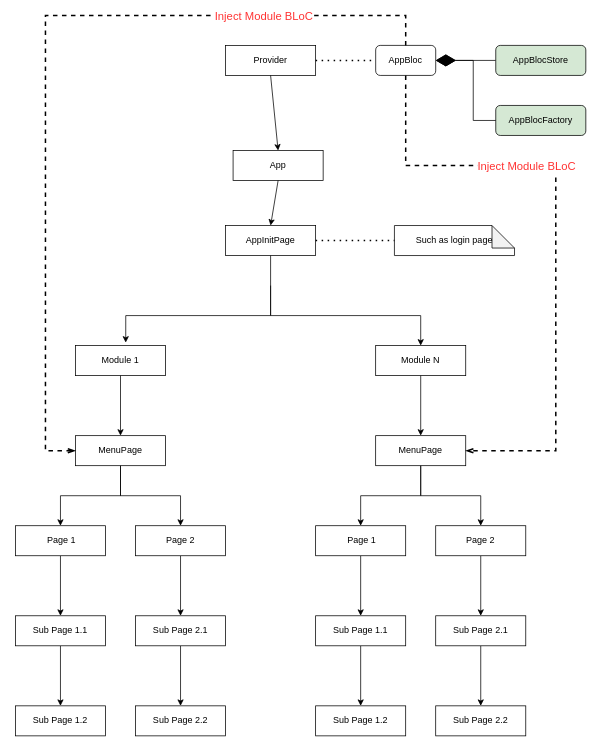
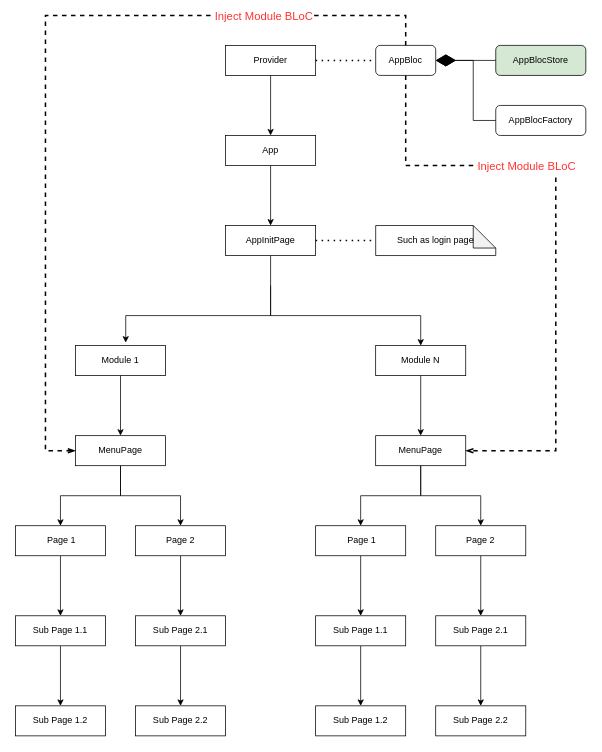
node "AppBlocFactory": fillcolor #d5e8d4 -> #ffffff
node "App": moved (278, 165) -> (270, 150)
node "Such as login page": moved (454, 240) -> (435, 240)
